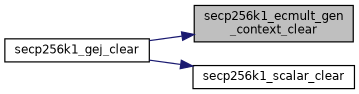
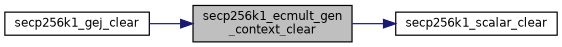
edge "secp256k1_gej_clear" -> "secp256k1_scalar_clear": now "secp256k1_ecmult_gen _context_clear" -> "secp256k1_scalar_clear"
